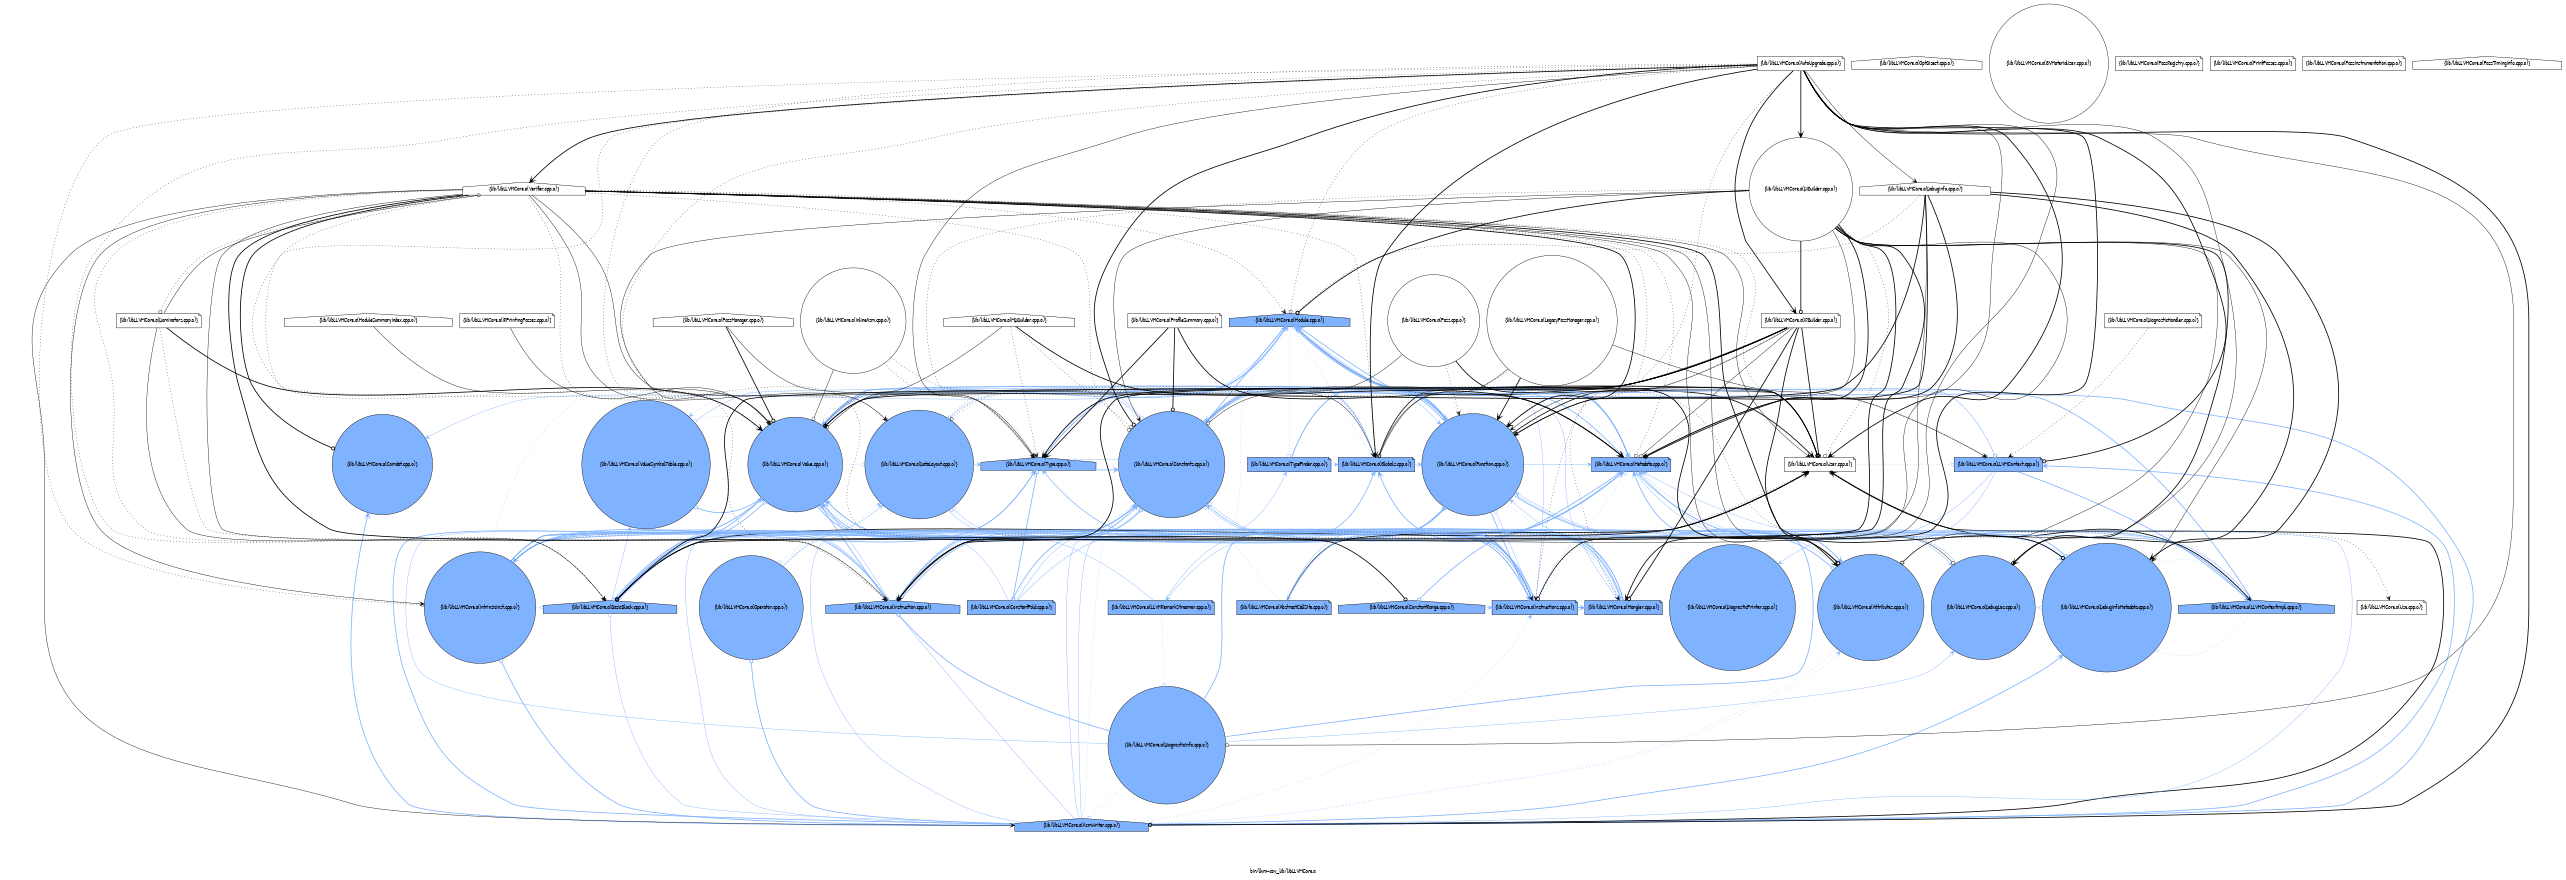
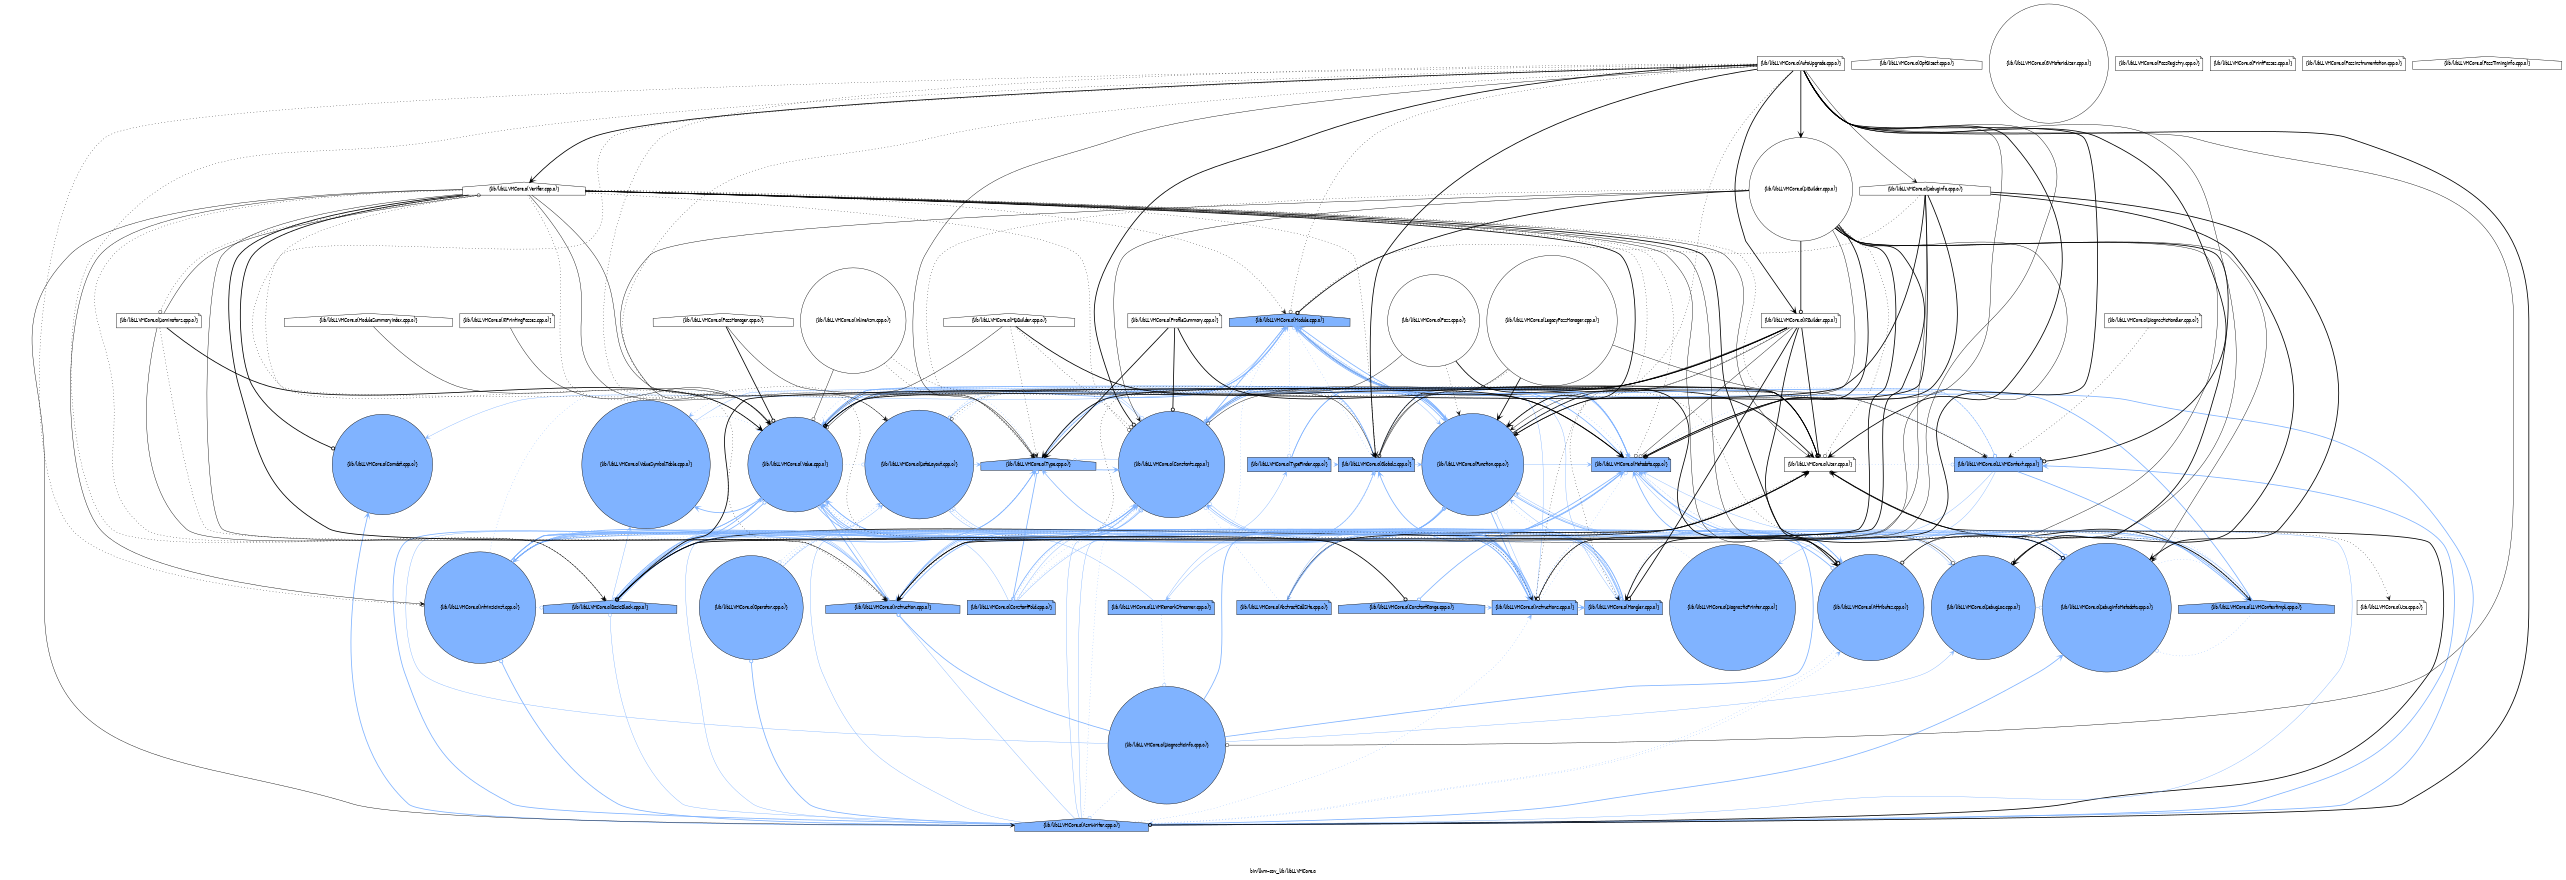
edge "{lib/libLLVMCore.a(IRPrintingPasses.cpp.o)}" -> "{lib/libLLVMCore.a(Value.cpp.o)}": arrowhead odot -> vee
edge "{lib/libLLVMCore.a(IRBuilder.cpp.o)}" -> "{lib/libLLVMCore.a(Instruction.cpp.o)}": style bold -> dotted
edge "{lib/libLLVMCore.a(Value.cpp.o)}" -> "{lib/libLLVMCore.a(ValueSymbolTable.cpp.o)}": arrowhead odot -> vee
